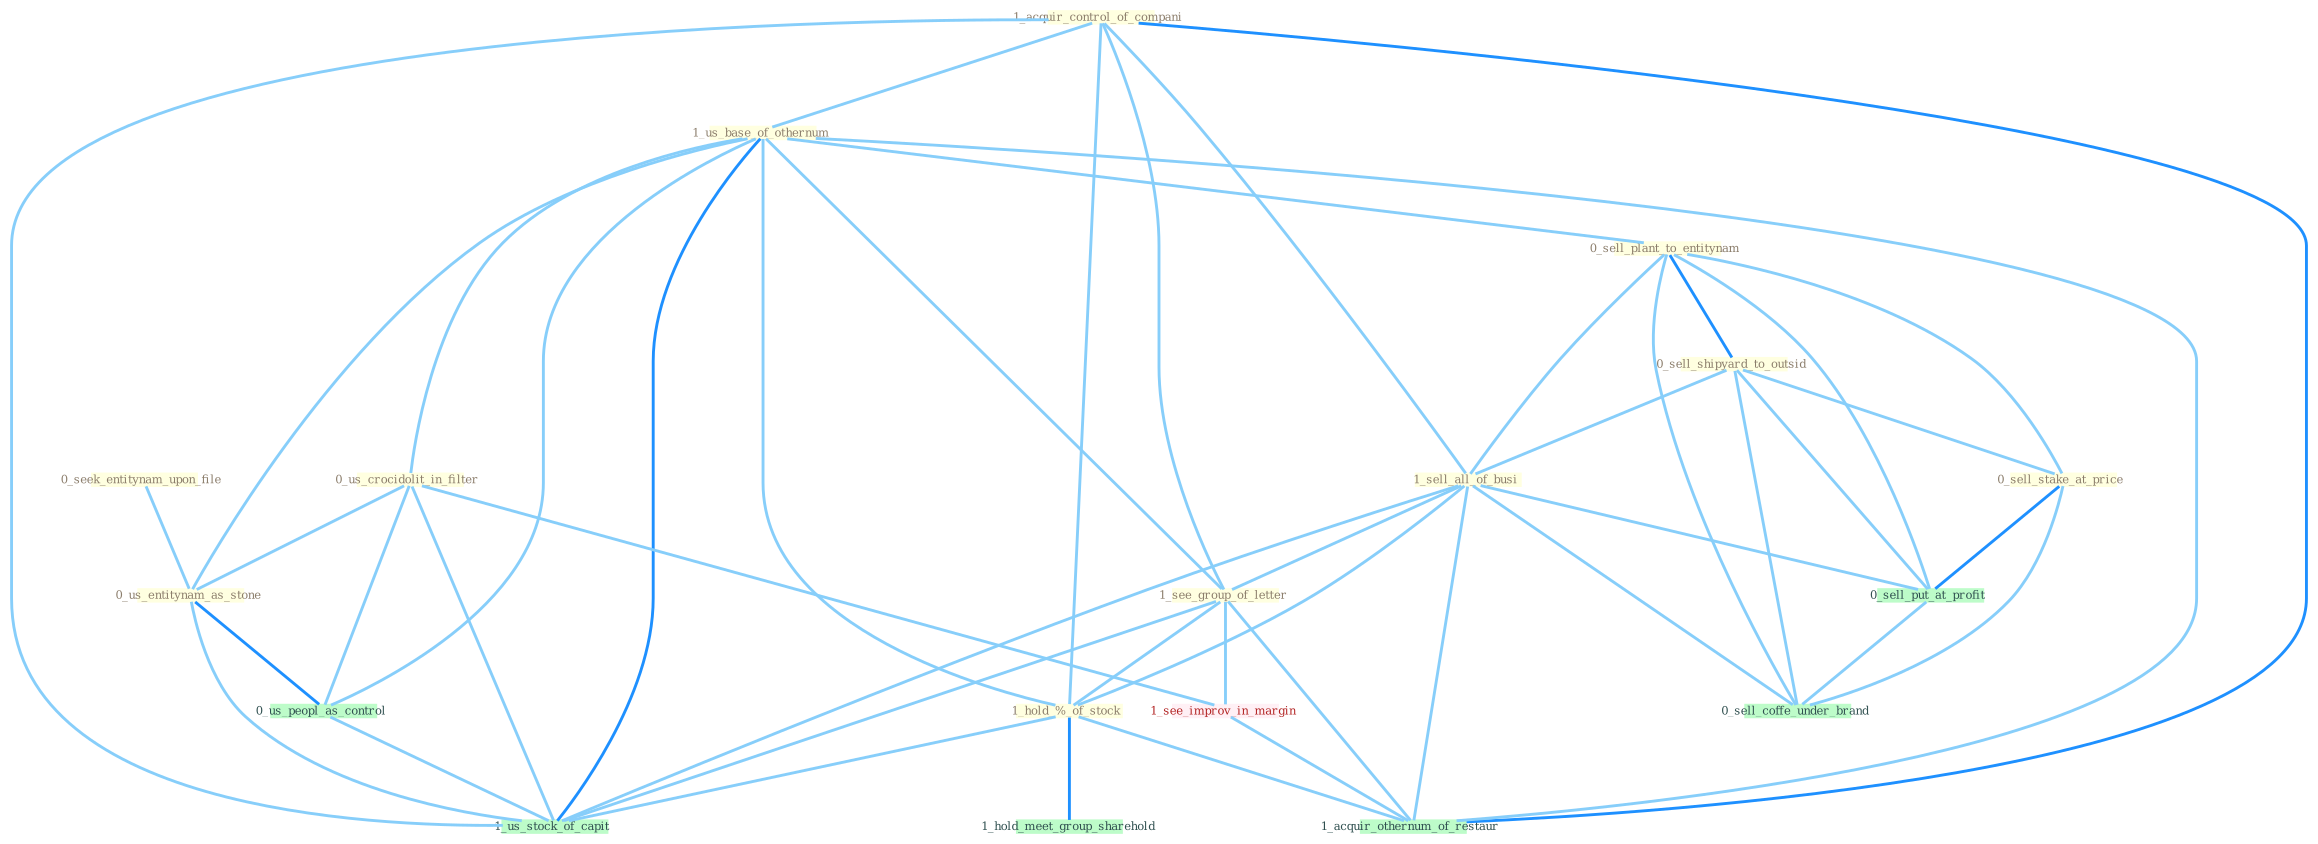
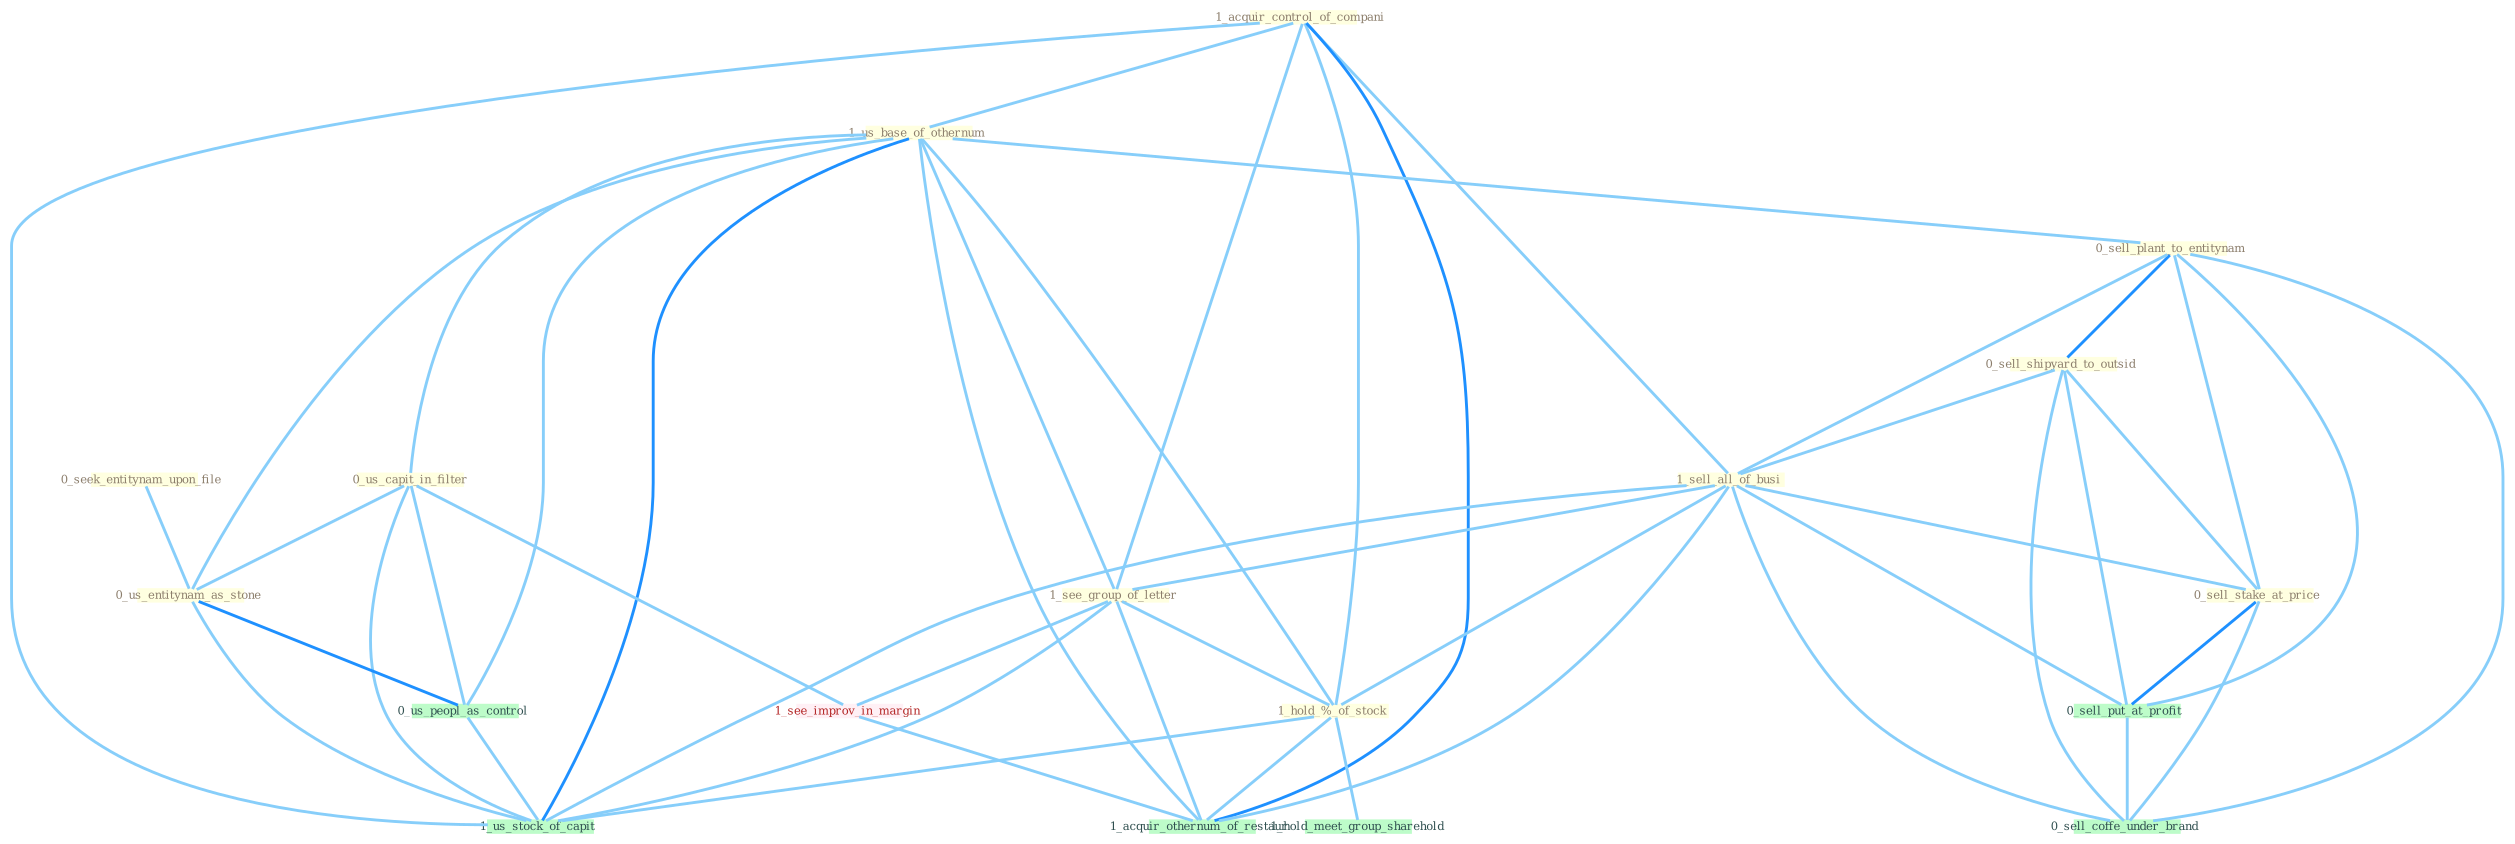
node "0_us_crocidolit_in_filter": label "0_us_crocidolit_in_filter" -> "0_us_capit_in_filter"
edge "1_sell_all_of_busi" -- "0_sell_stake_at_price": added
edge "1_hold_%_of_stock" -- "1_hold_meet_group_sharehold": color #1e90ff -> #87cefa
